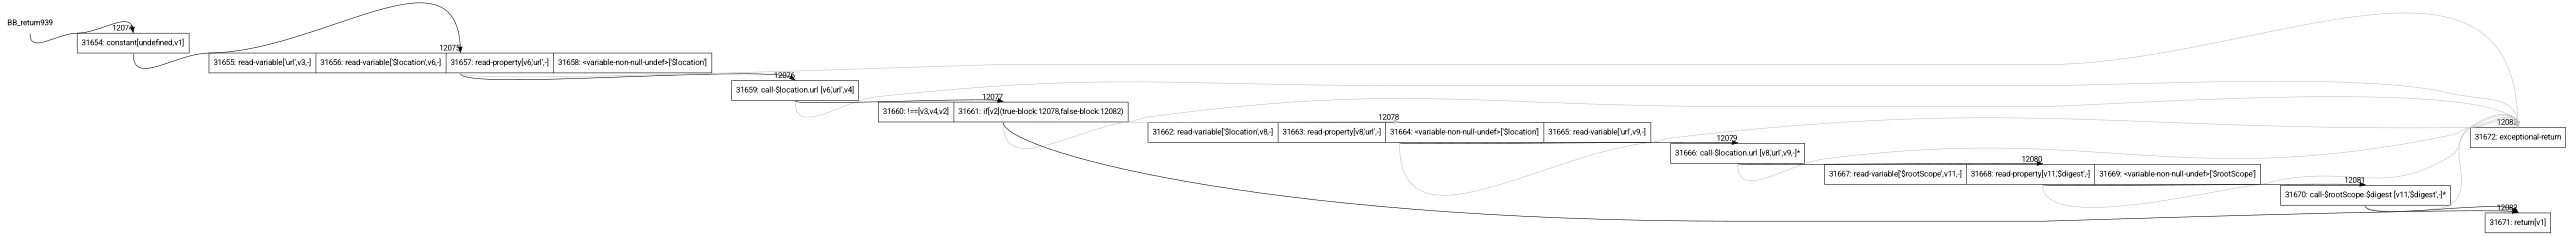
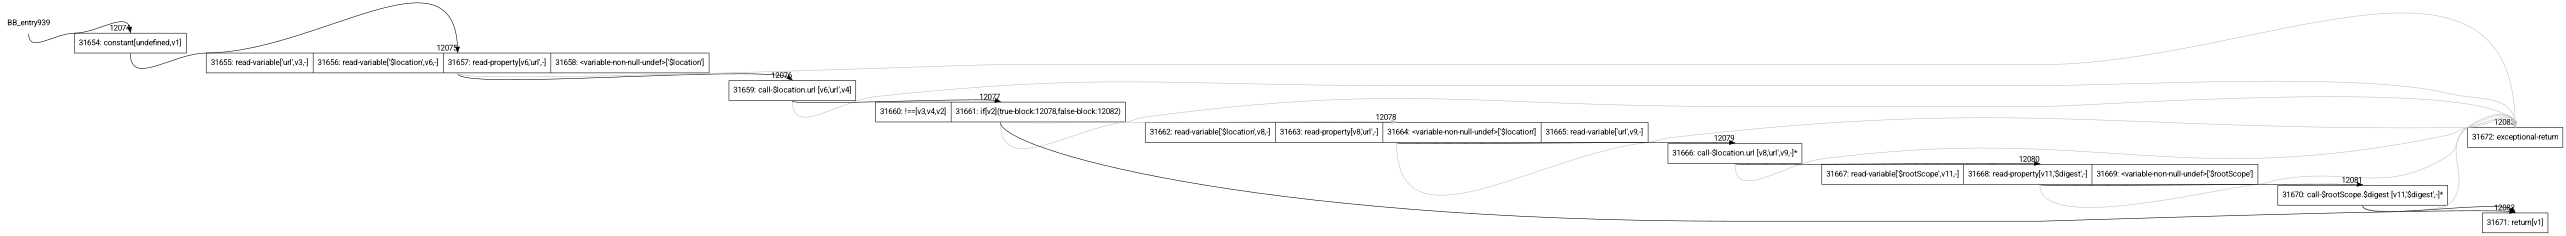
node "BB_return939": label "BB_return939" -> "BB_entry939"
